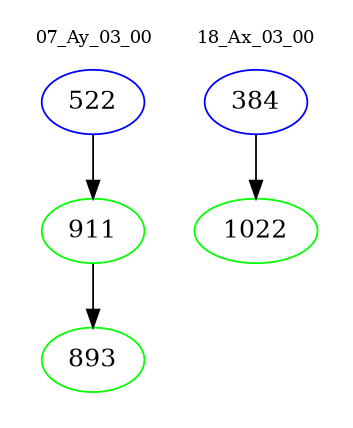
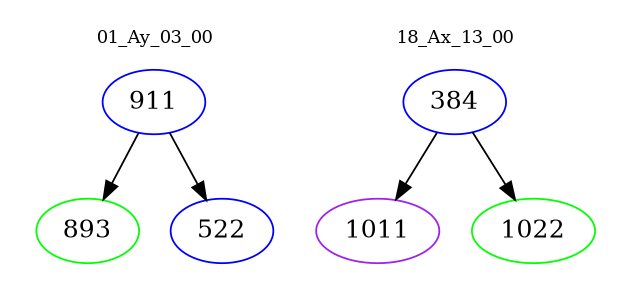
cluster "07_Ay_03_00": label "07_Ay_03_00" -> "01_Ay_03_00"
cluster "18_Ax_03_00": label "18_Ax_03_00" -> "18_Ax_13_00"
edge "522" -> "911": reversed
node "911": color green -> blue
node "1011": added
